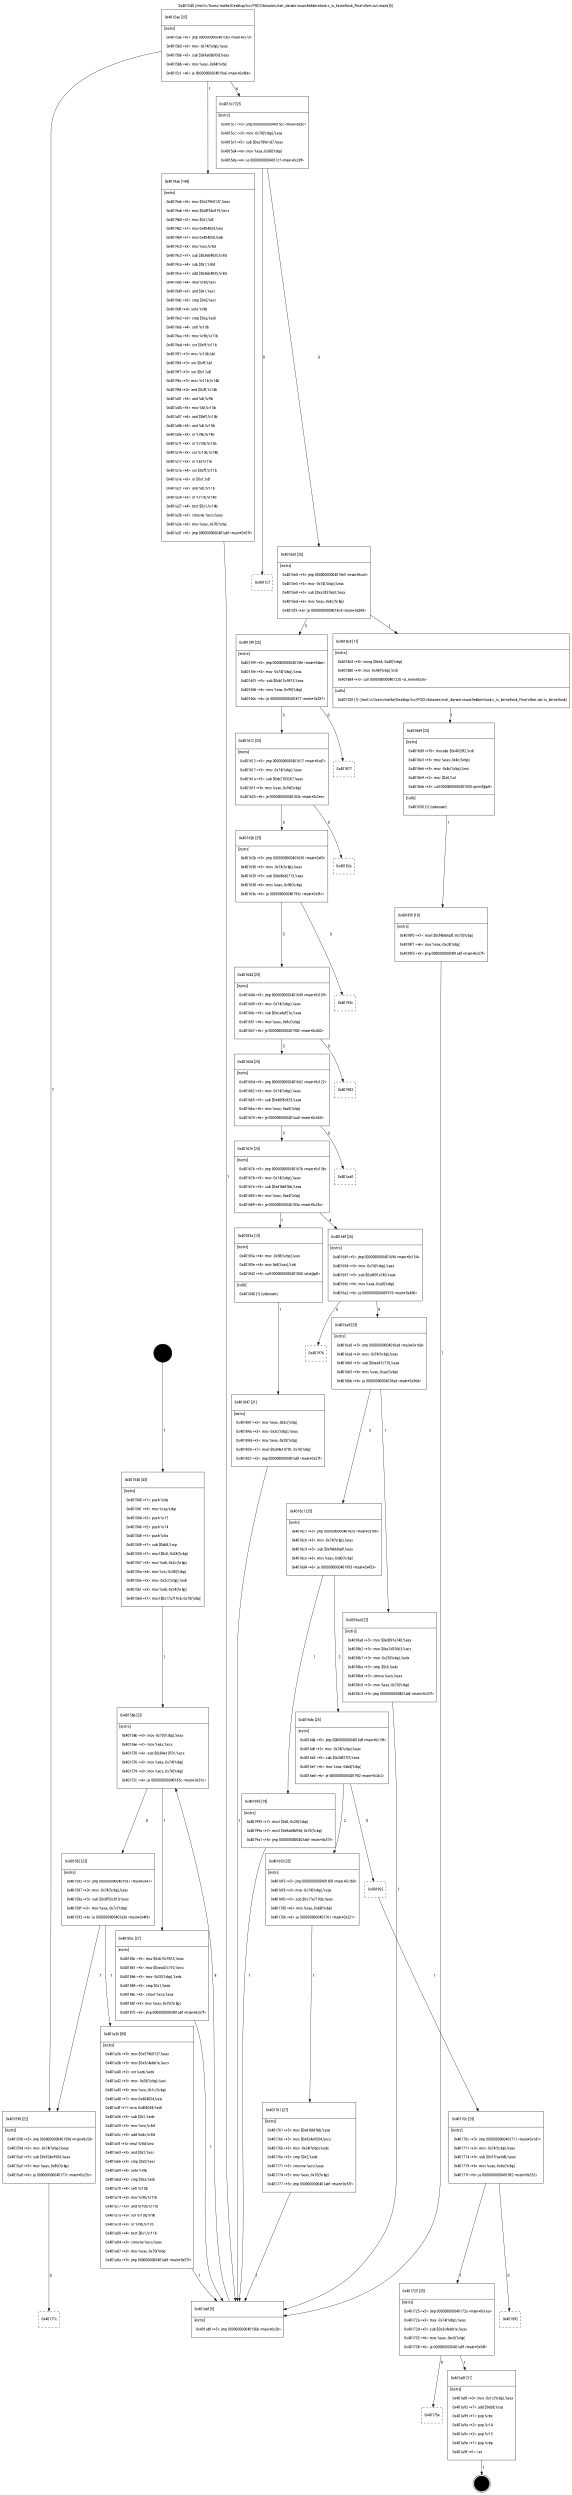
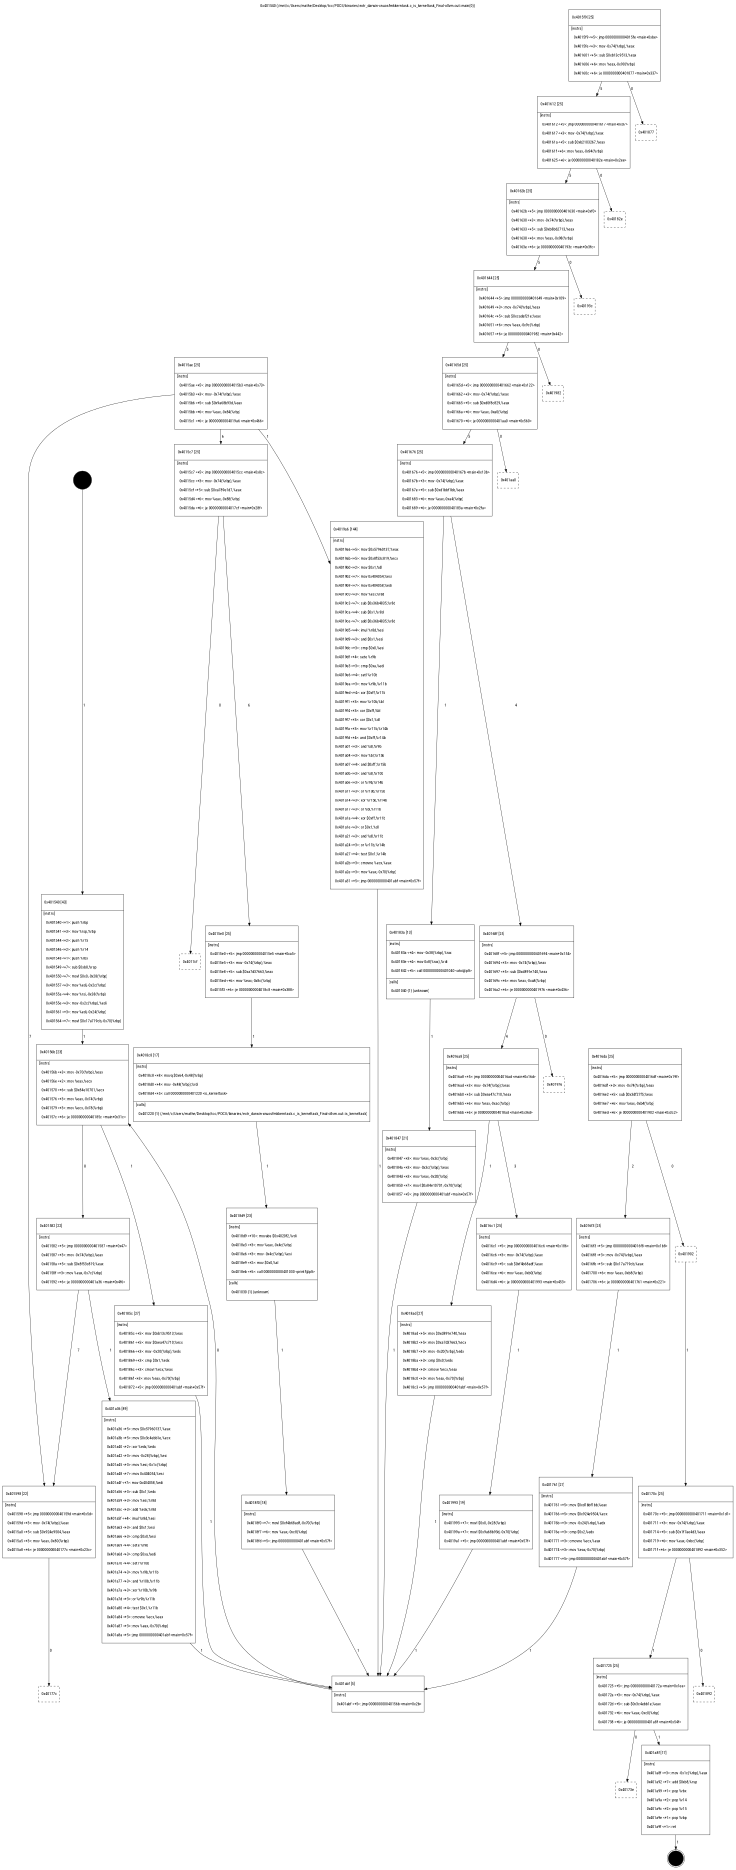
edge "0x4015e0 [25]" -> "0x4015f9 [25]": removed, label "5"
edge "0x4016c1 [25]" -> "0x4016da [25]": removed, label "2"
